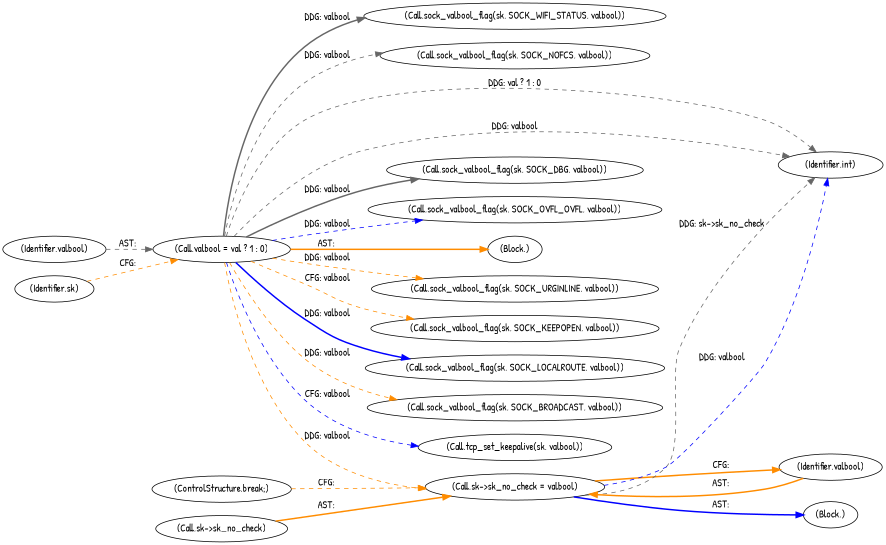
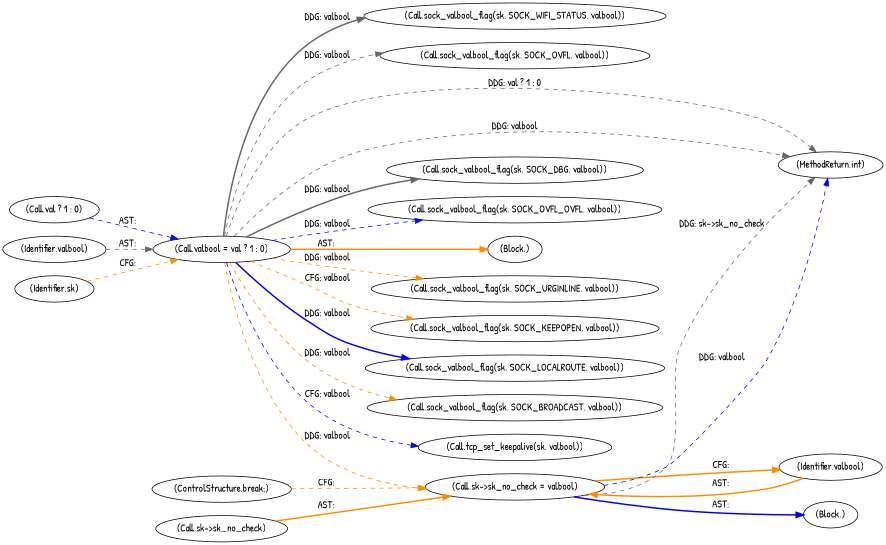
node "(Call,sock_valbool_flag(sk, SOCK_NOFCS, valbool))": label "(Call,sock_valbool_flag(sk, SOCK_NOFCS, valbool))" -> "(Call,sock_valbool_flag(sk, SOCK_OVFL, valbool))"
node "(Identifier,int)": label "(Identifier,int)" -> "(MethodReturn,int)"
node "(Call,val ? 1 : 0)": added
